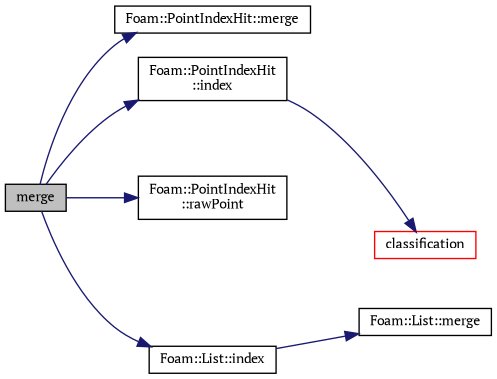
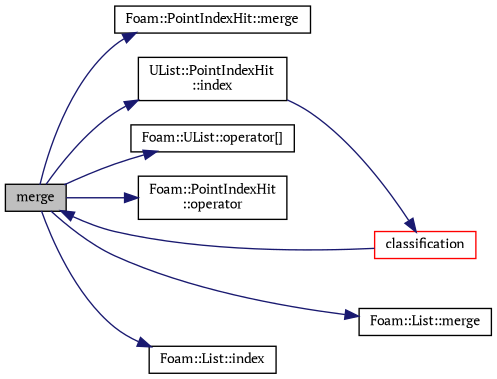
node "Foam::PointIndexHit ::index": label "Foam::PointIndexHit ::index" -> "UList::PointIndexHit ::index"
node "Foam::UList::operator[]": added
node "Foam::PointIndexHit ::rawPoint": label "Foam::PointIndexHit ::rawPoint" -> "Foam::PointIndexHit ::operator"
edge "classification" -> "merge": added
edge "Foam::List::index" -> "Foam::List::merge": now "merge" -> "Foam::List::merge"
